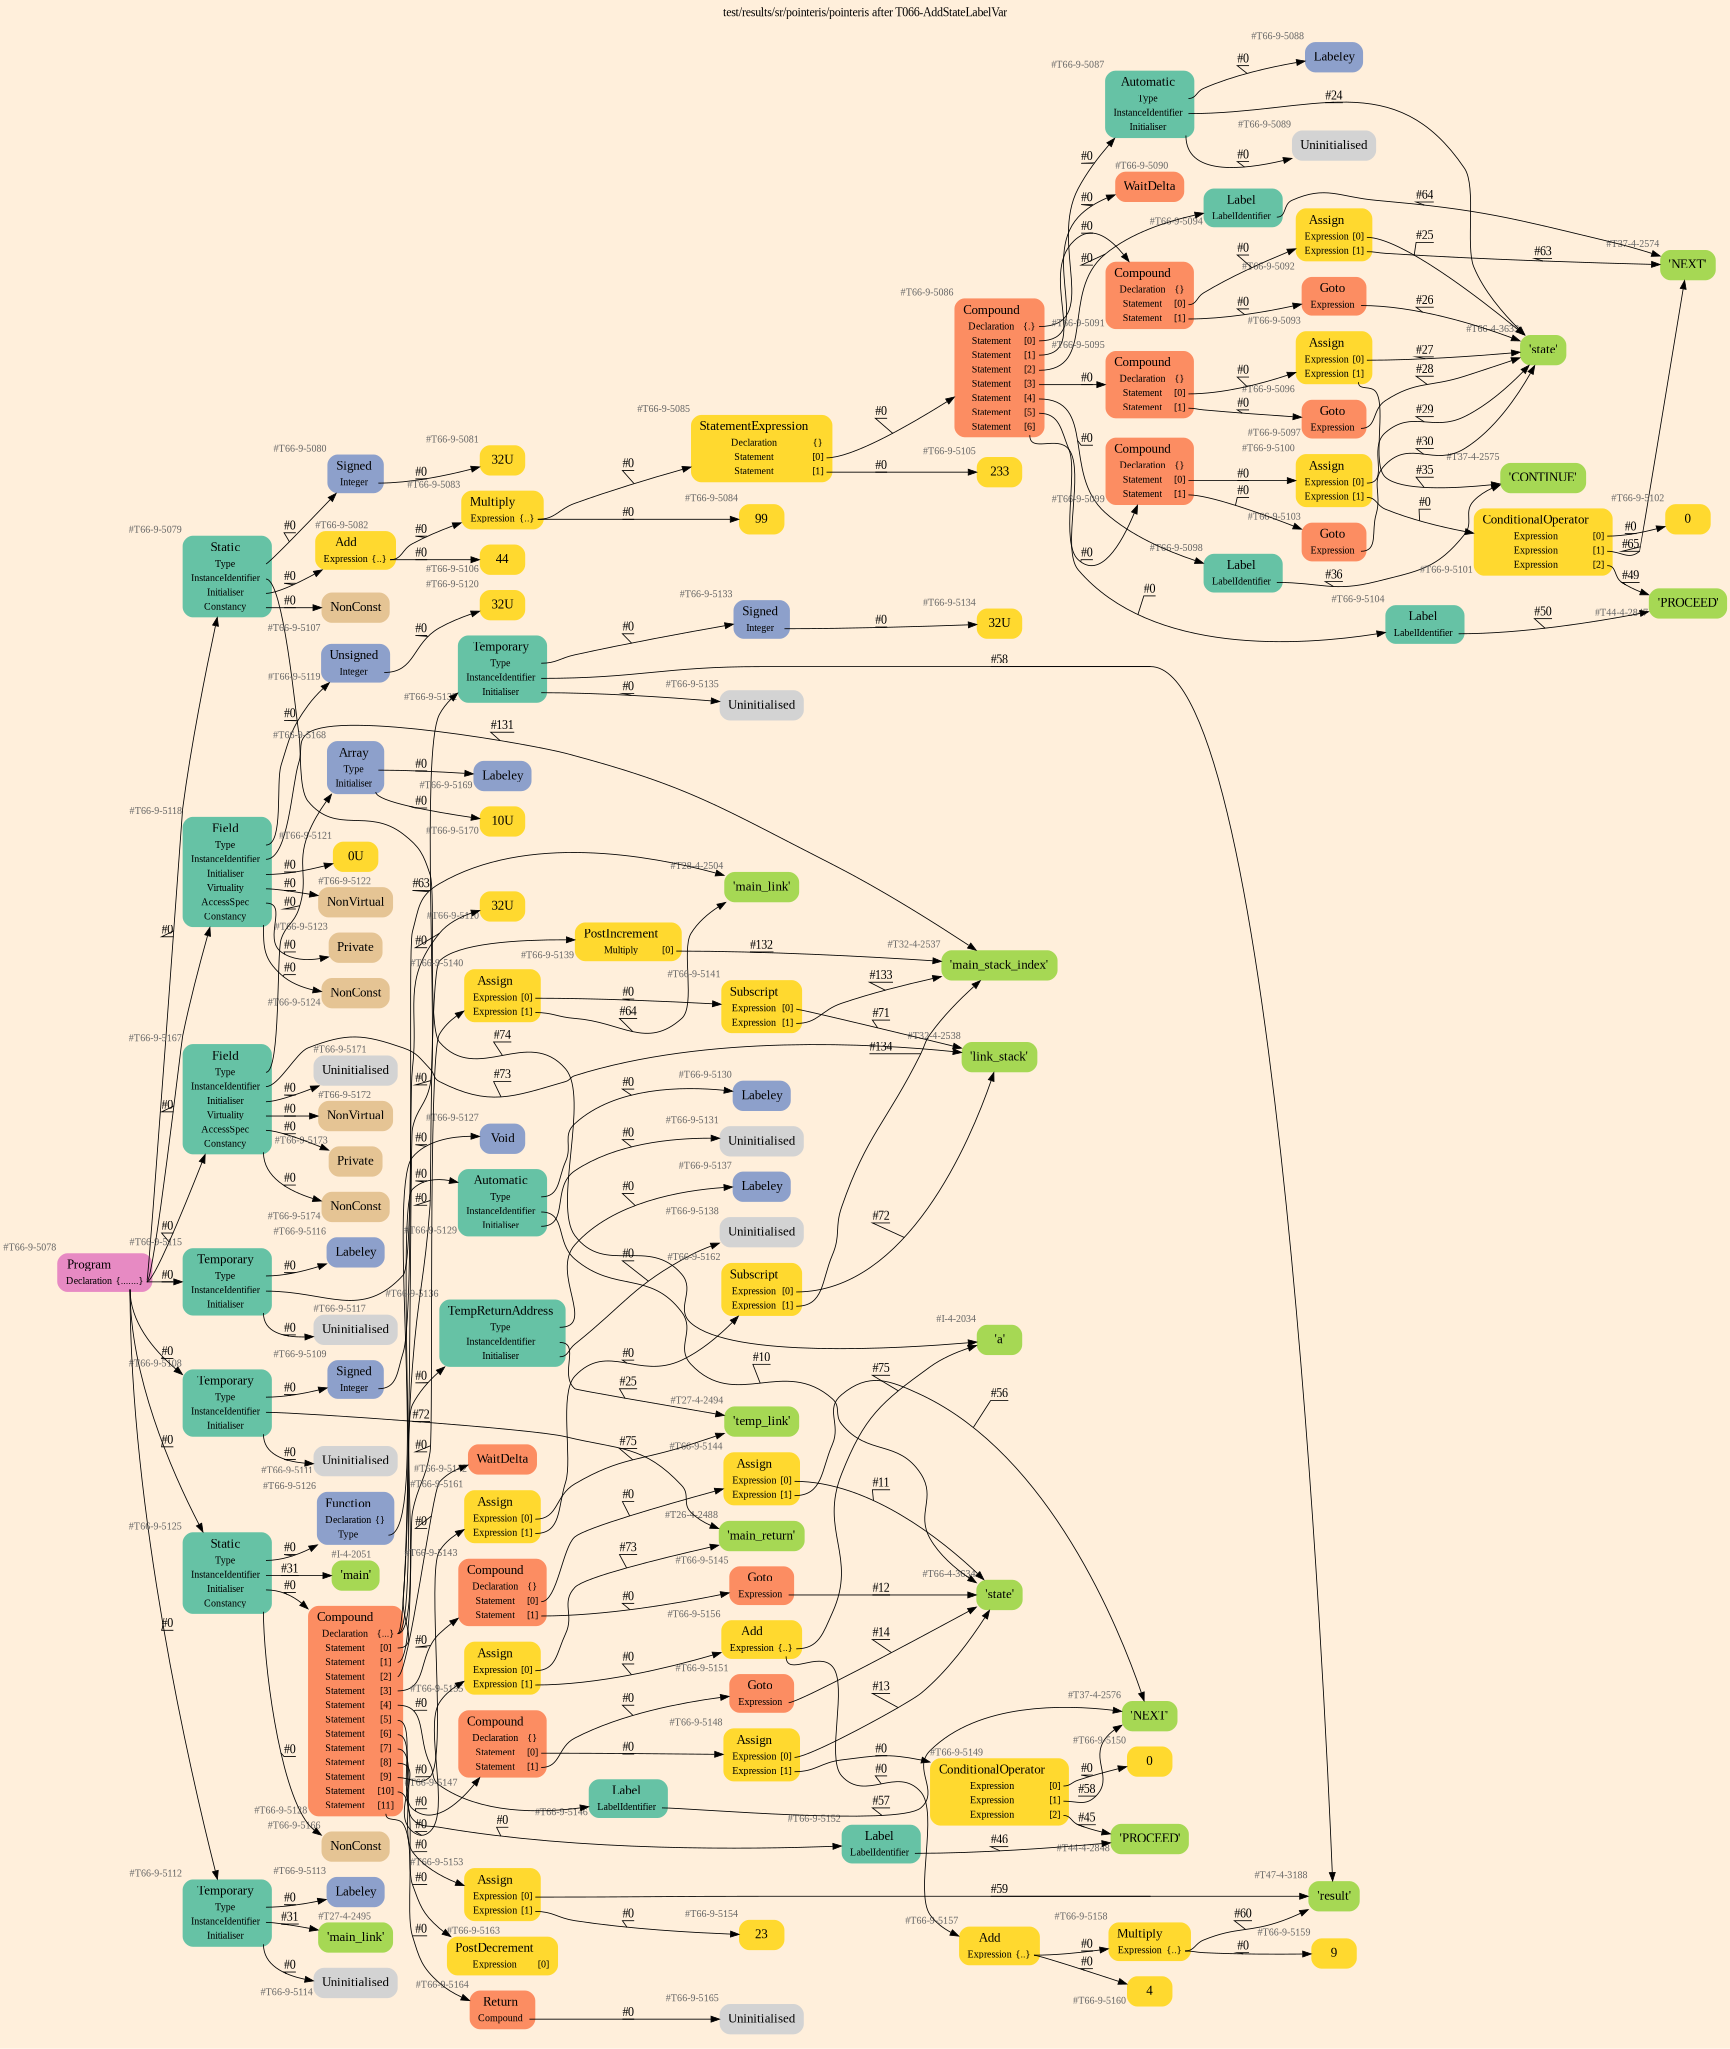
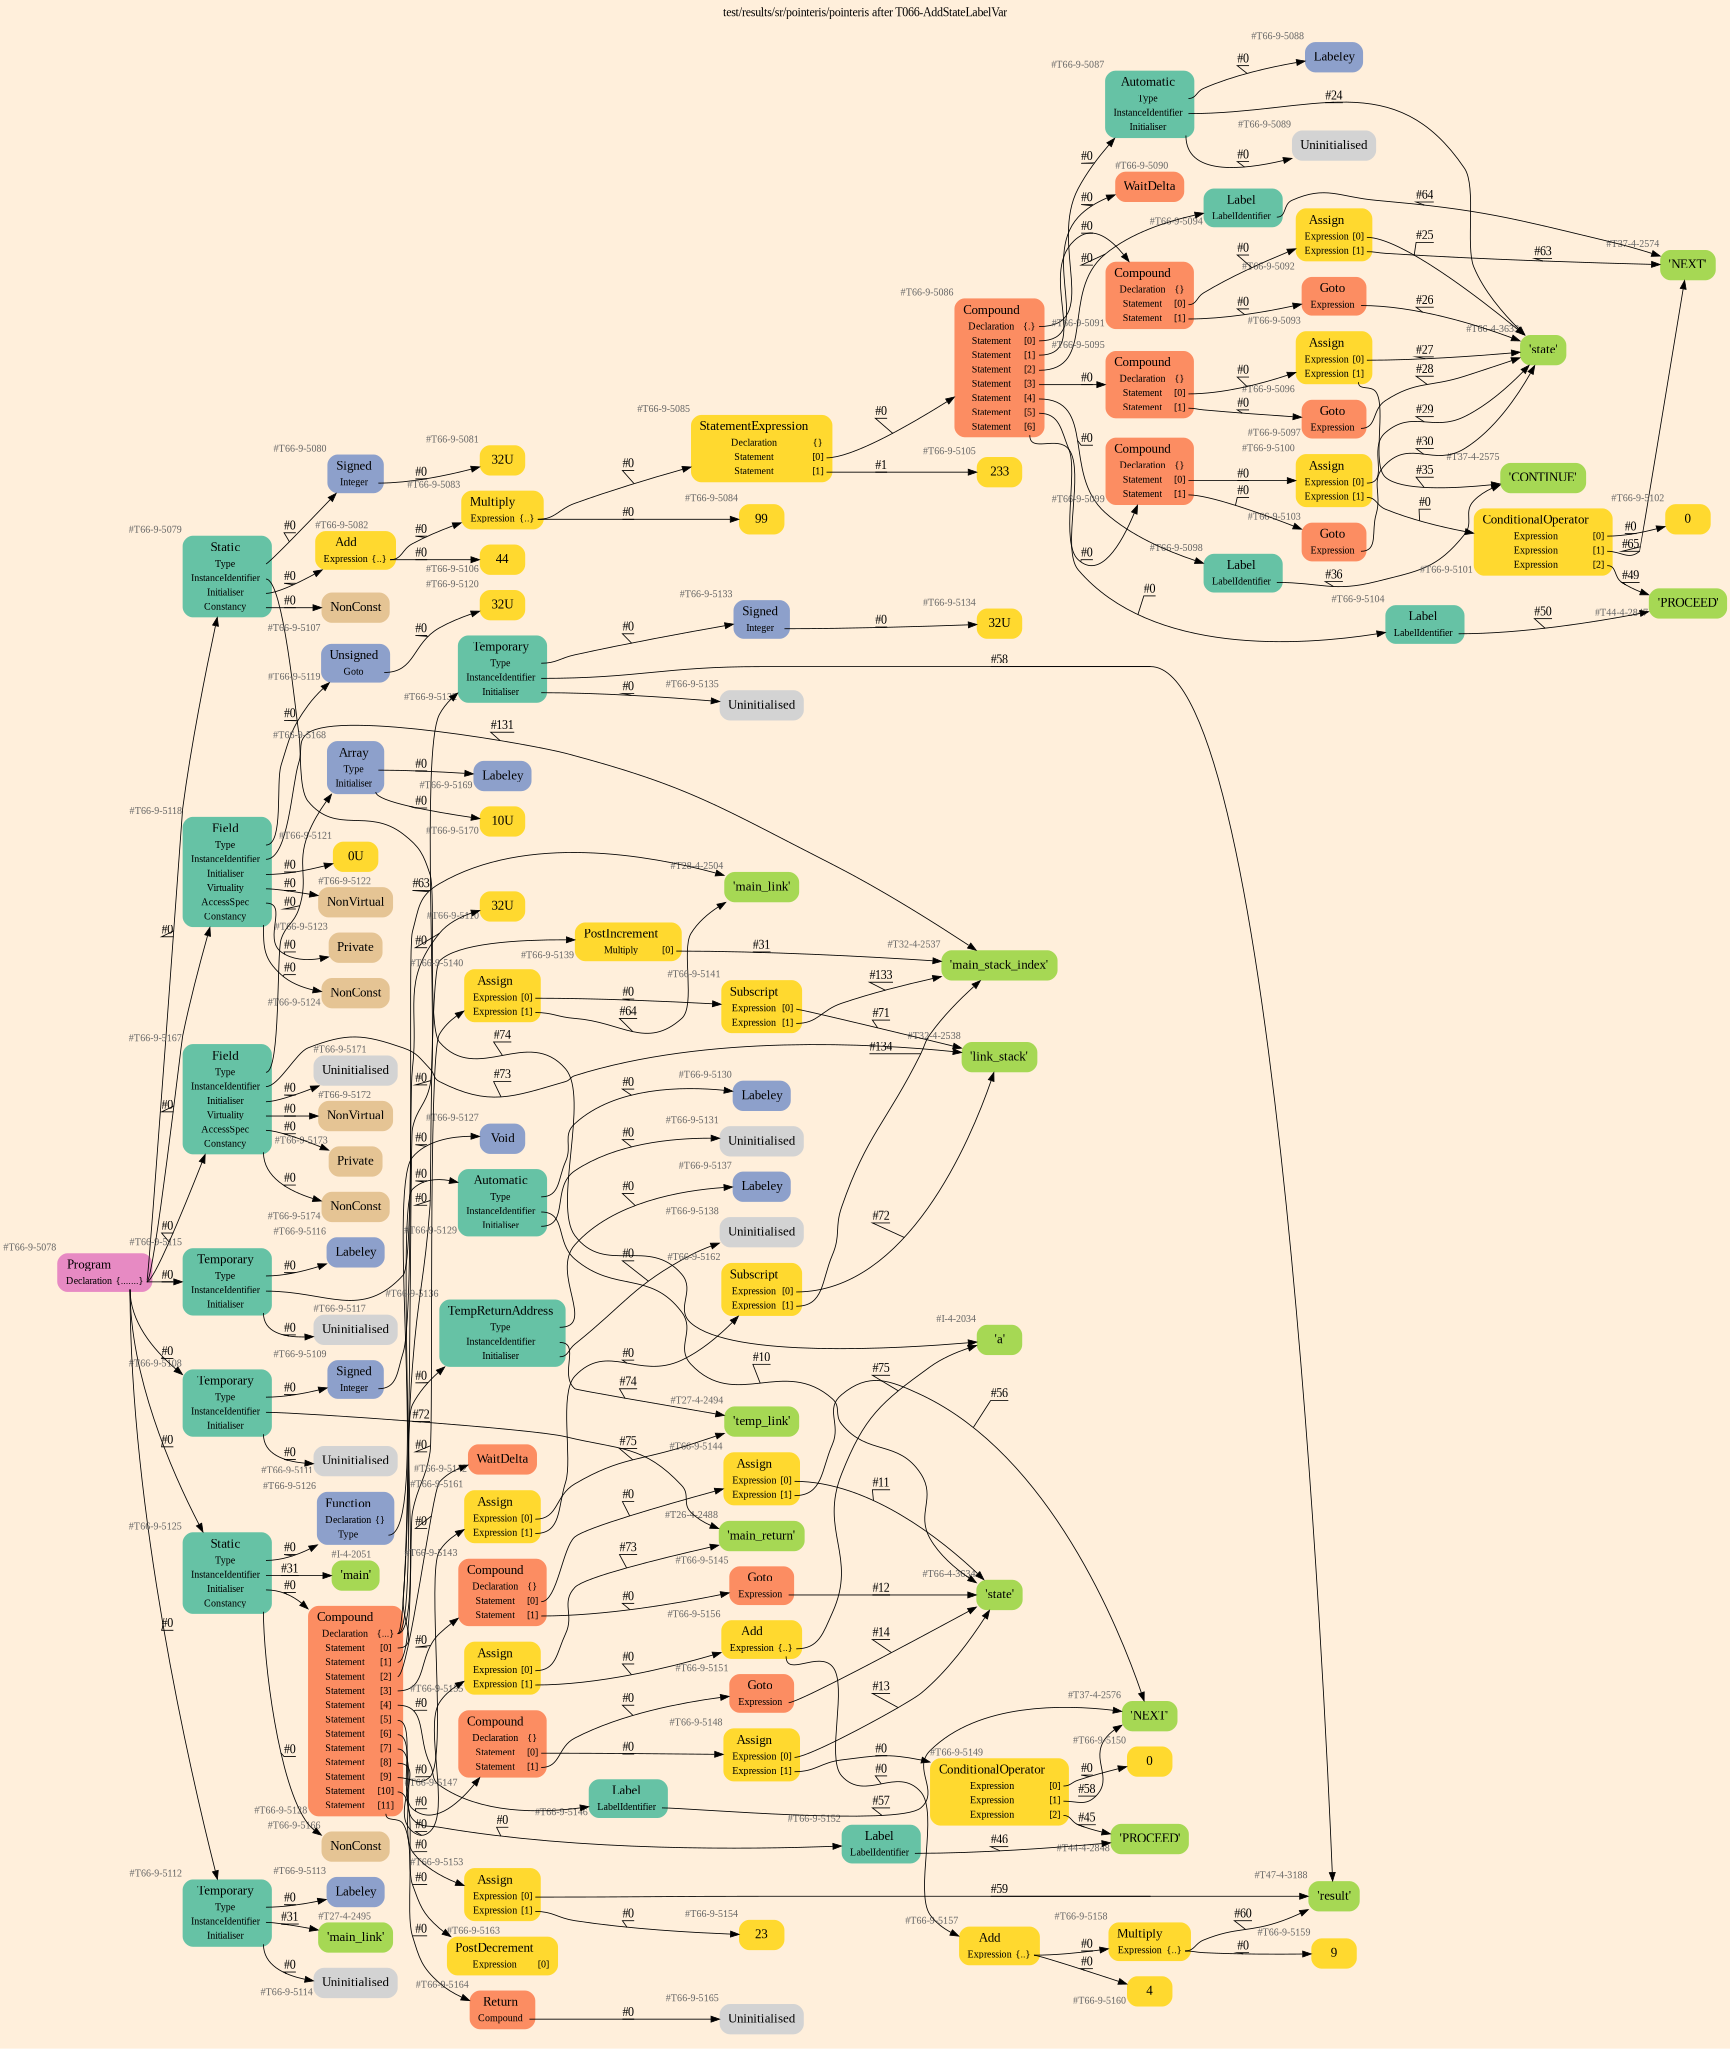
edge "StatementExpression" -> "233": label "#0" -> "#1"
node "Unsigned": text "Integer" -> "Goto"
edge "PostIncrement" -> "'main_stack_index'": label "#132" -> "#31"
edge "TempReturnAddress" -> "'temp_link'": label "#25" -> "#74"
